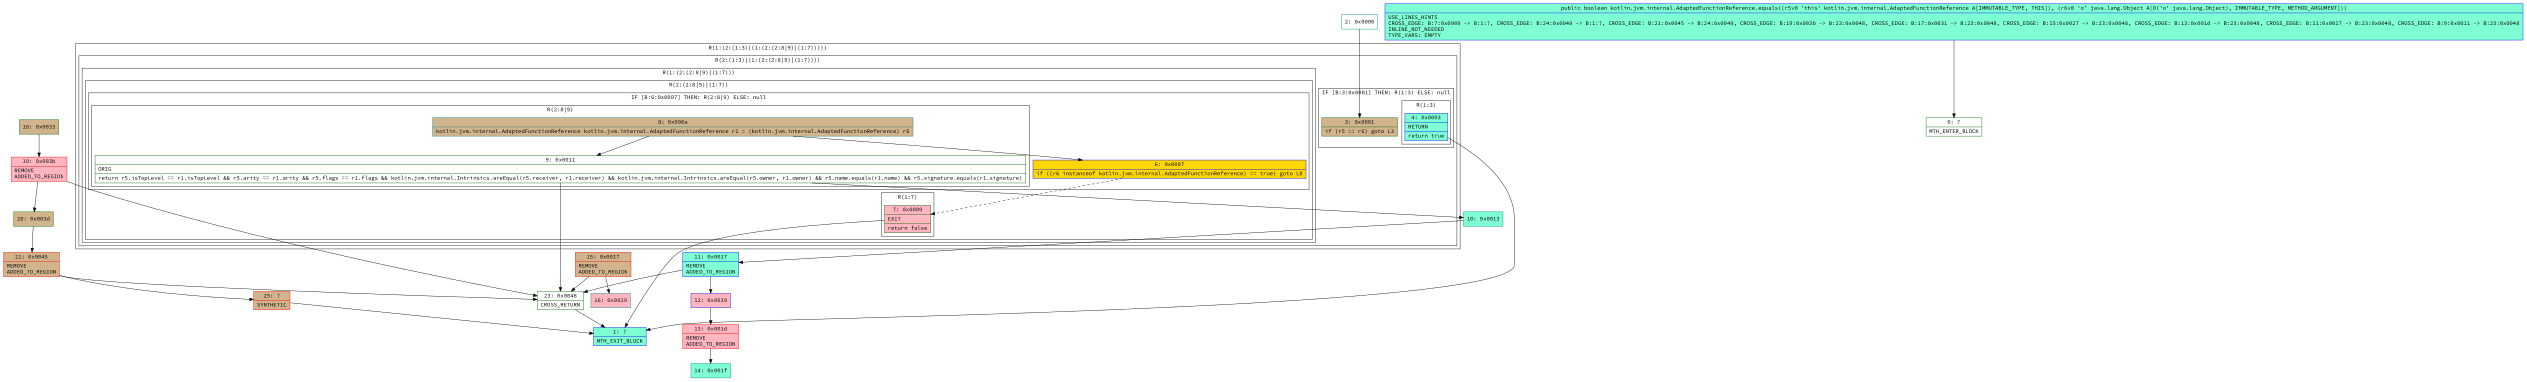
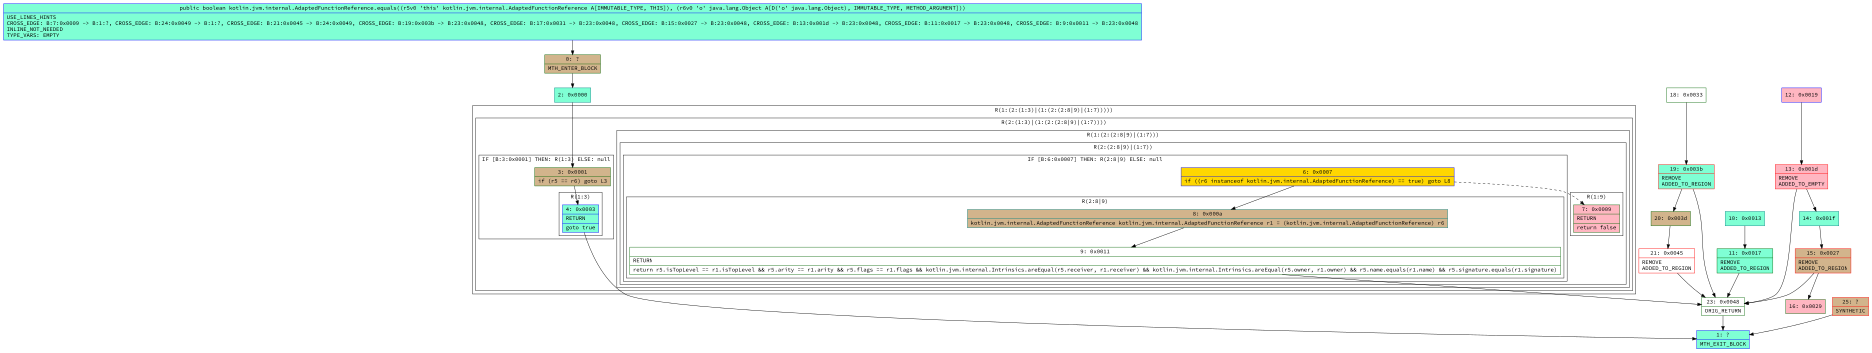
node "2: 0x0000": fillcolor white -> aquamarine
edge "0: ?" -> "2: 0x0000": added
node "18: 0x0033": fillcolor tan -> white
node "0: ?": fillcolor white -> tan
node "4: 0x0003": text "return true" -> "goto true"
edge "8: 0x000a" -> "6: 0x0007": reversed
node "19: 0x003b": fillcolor lightpink -> aquamarine
node "9: 0x0011": text "ORIG" -> "RETURN"
edge "3: 0x0001" -> "4: 0x0003": added
cluster "R(1:7)": label "R(1:7)" -> "R(1:9)"
edge "9: 0x0011" -> "10: 0x0013": removed
node "7: 0x0009": text "EXIT" -> "RETURN"
edge "7: 0x0009" -> "1: ?": removed
edge "14: 0x001f" -> "15: 0x0027": added
edge "13: 0x001d" -> "23: 0x0048": added
node "21: 0x0045": fillcolor tan -> white
node "11: 0x0017": color blue -> darkgreen
edge "11: 0x0017" -> "12: 0x0019": removed
edge "21: 0x0045" -> "25: ?": removed
node "16: 0x0029": color teal -> darkgreen
node "23: 0x0048": text "CROSS_RETURN" -> "ORIG_RETURN"
node "13: 0x001d": text "ADDED_TO_REGION" -> "ADDED_TO_EMPTY"
